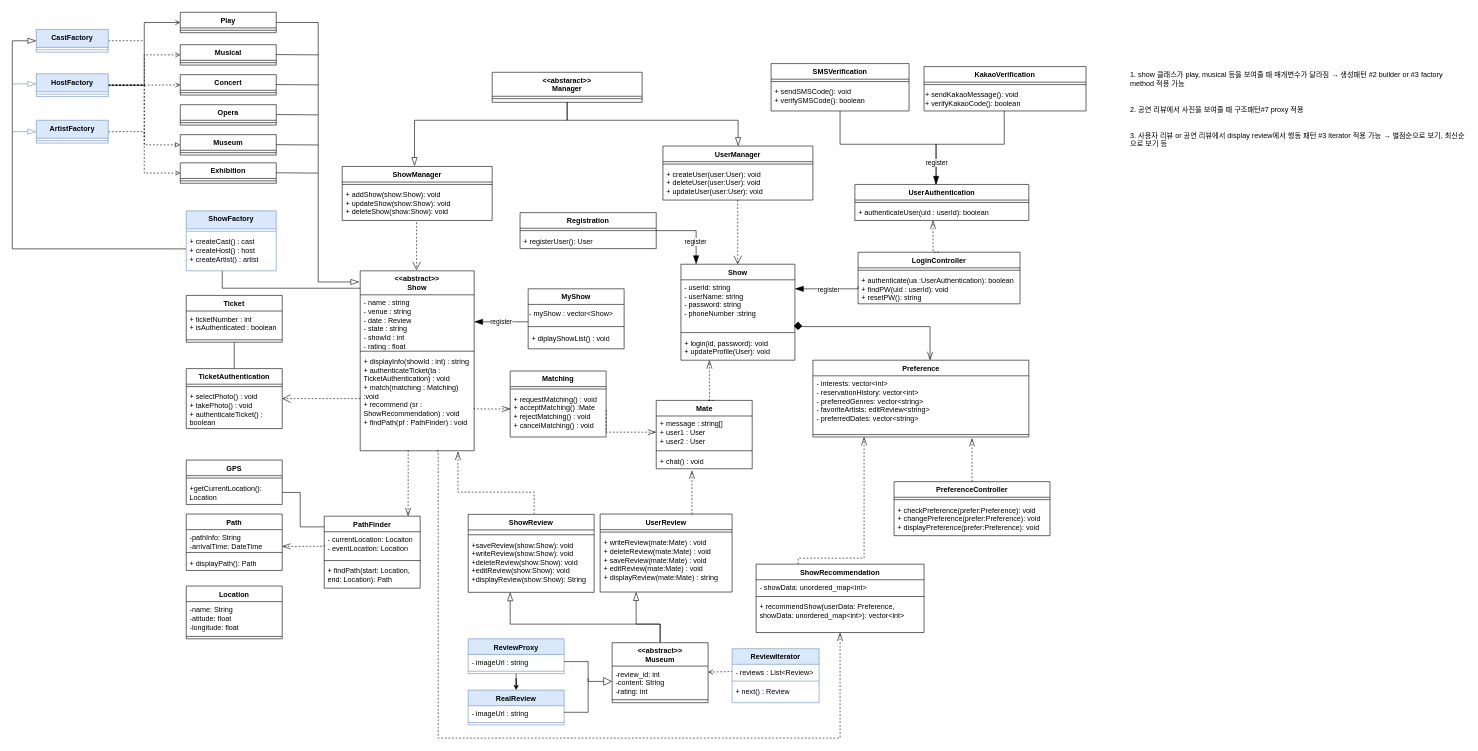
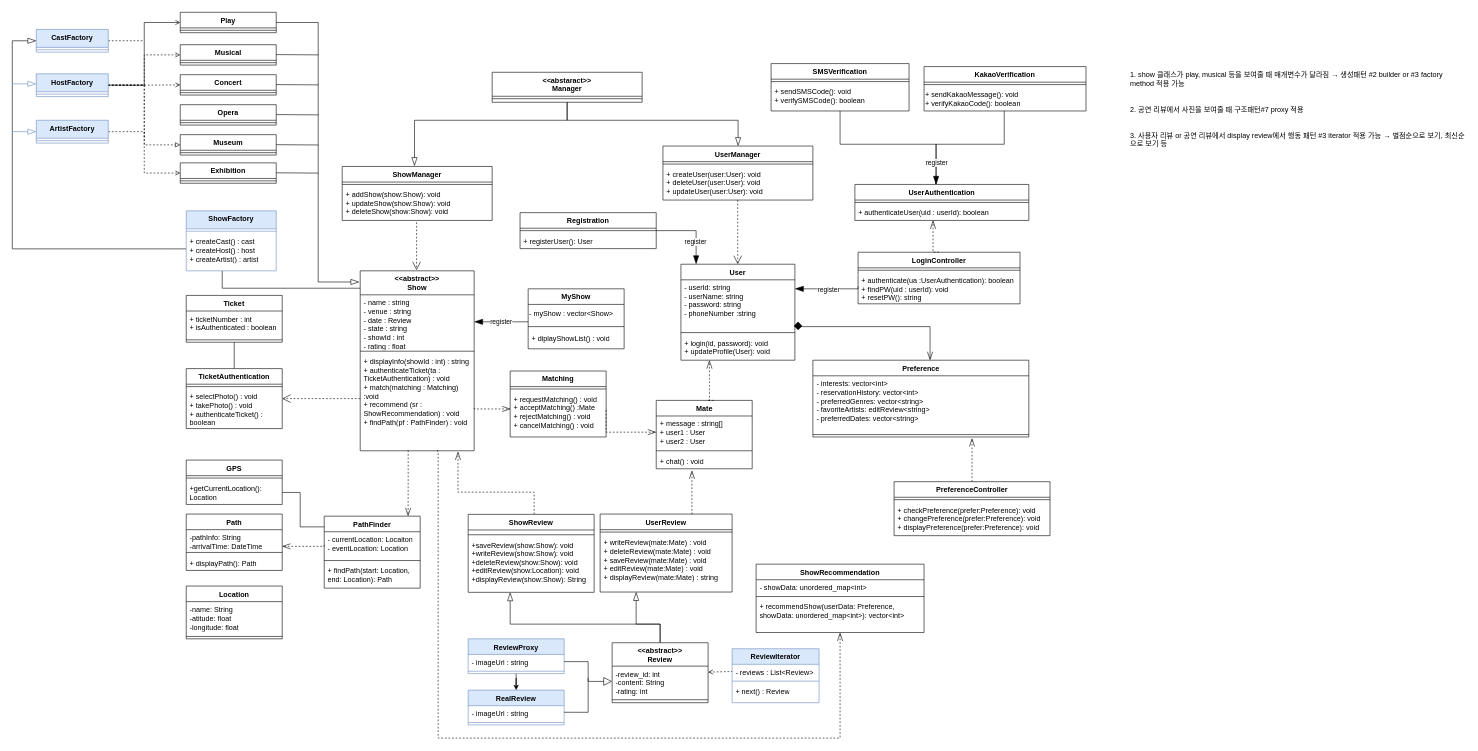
node "Show": label "Show" -> "User"
edge "ShowRecommendation" -> "Preference": removed
node "+saveReview(show:Show): void +writeReview(show:Show): void +deleteReview(show:Show): void +editReview(show:Show): void +displayReview(show:Show): String": label "+saveReview(show:Show): void +writeReview(show:Show): void +deleteReview(show:Show): void +editReview(show:Show): void +displayReview(show:Show): String" -> "+saveReview(show:Show): void +writeReview(show:Show): void +deleteReview(show:Show): void +editReview(show:Location): void +displayReview(show:Show): String"
node "<<abstract>> Museum": label "<<abstract>> Museum" -> "<<abstract>> Review"
